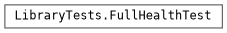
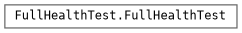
node "LibraryTests.FullHealthTest": label "LibraryTests.FullHealthTest" -> "FullHealthTest.FullHealthTest"
